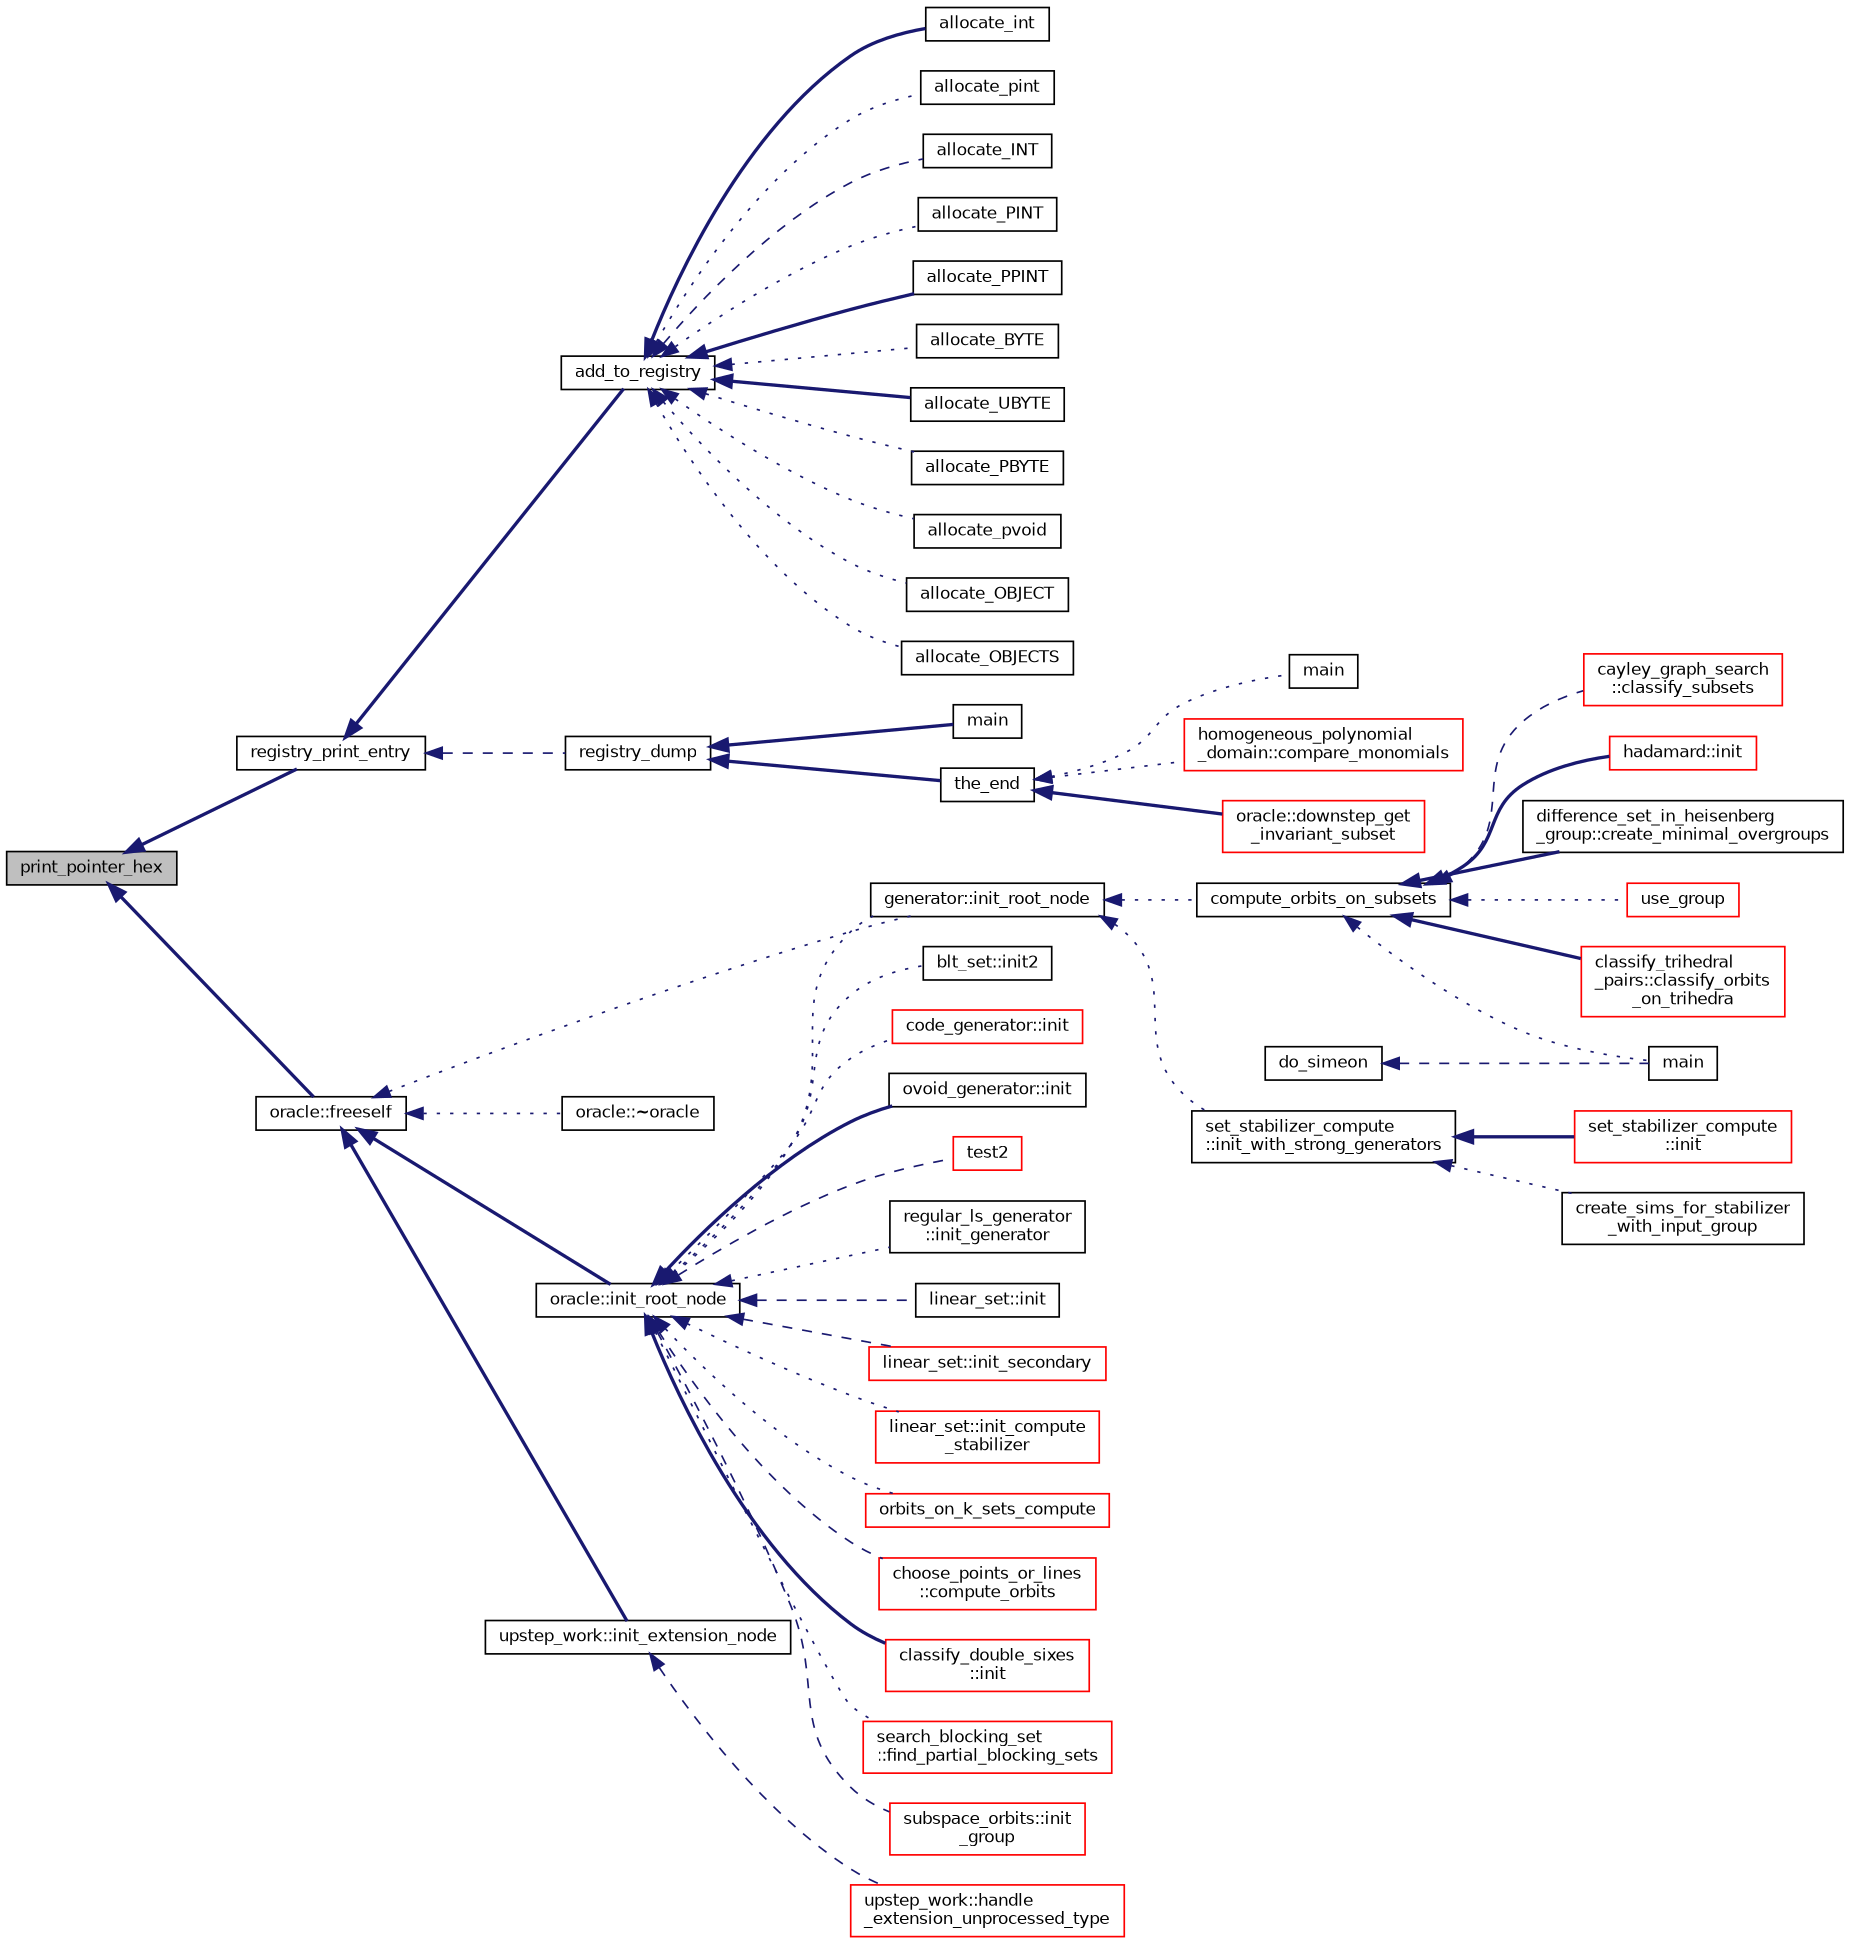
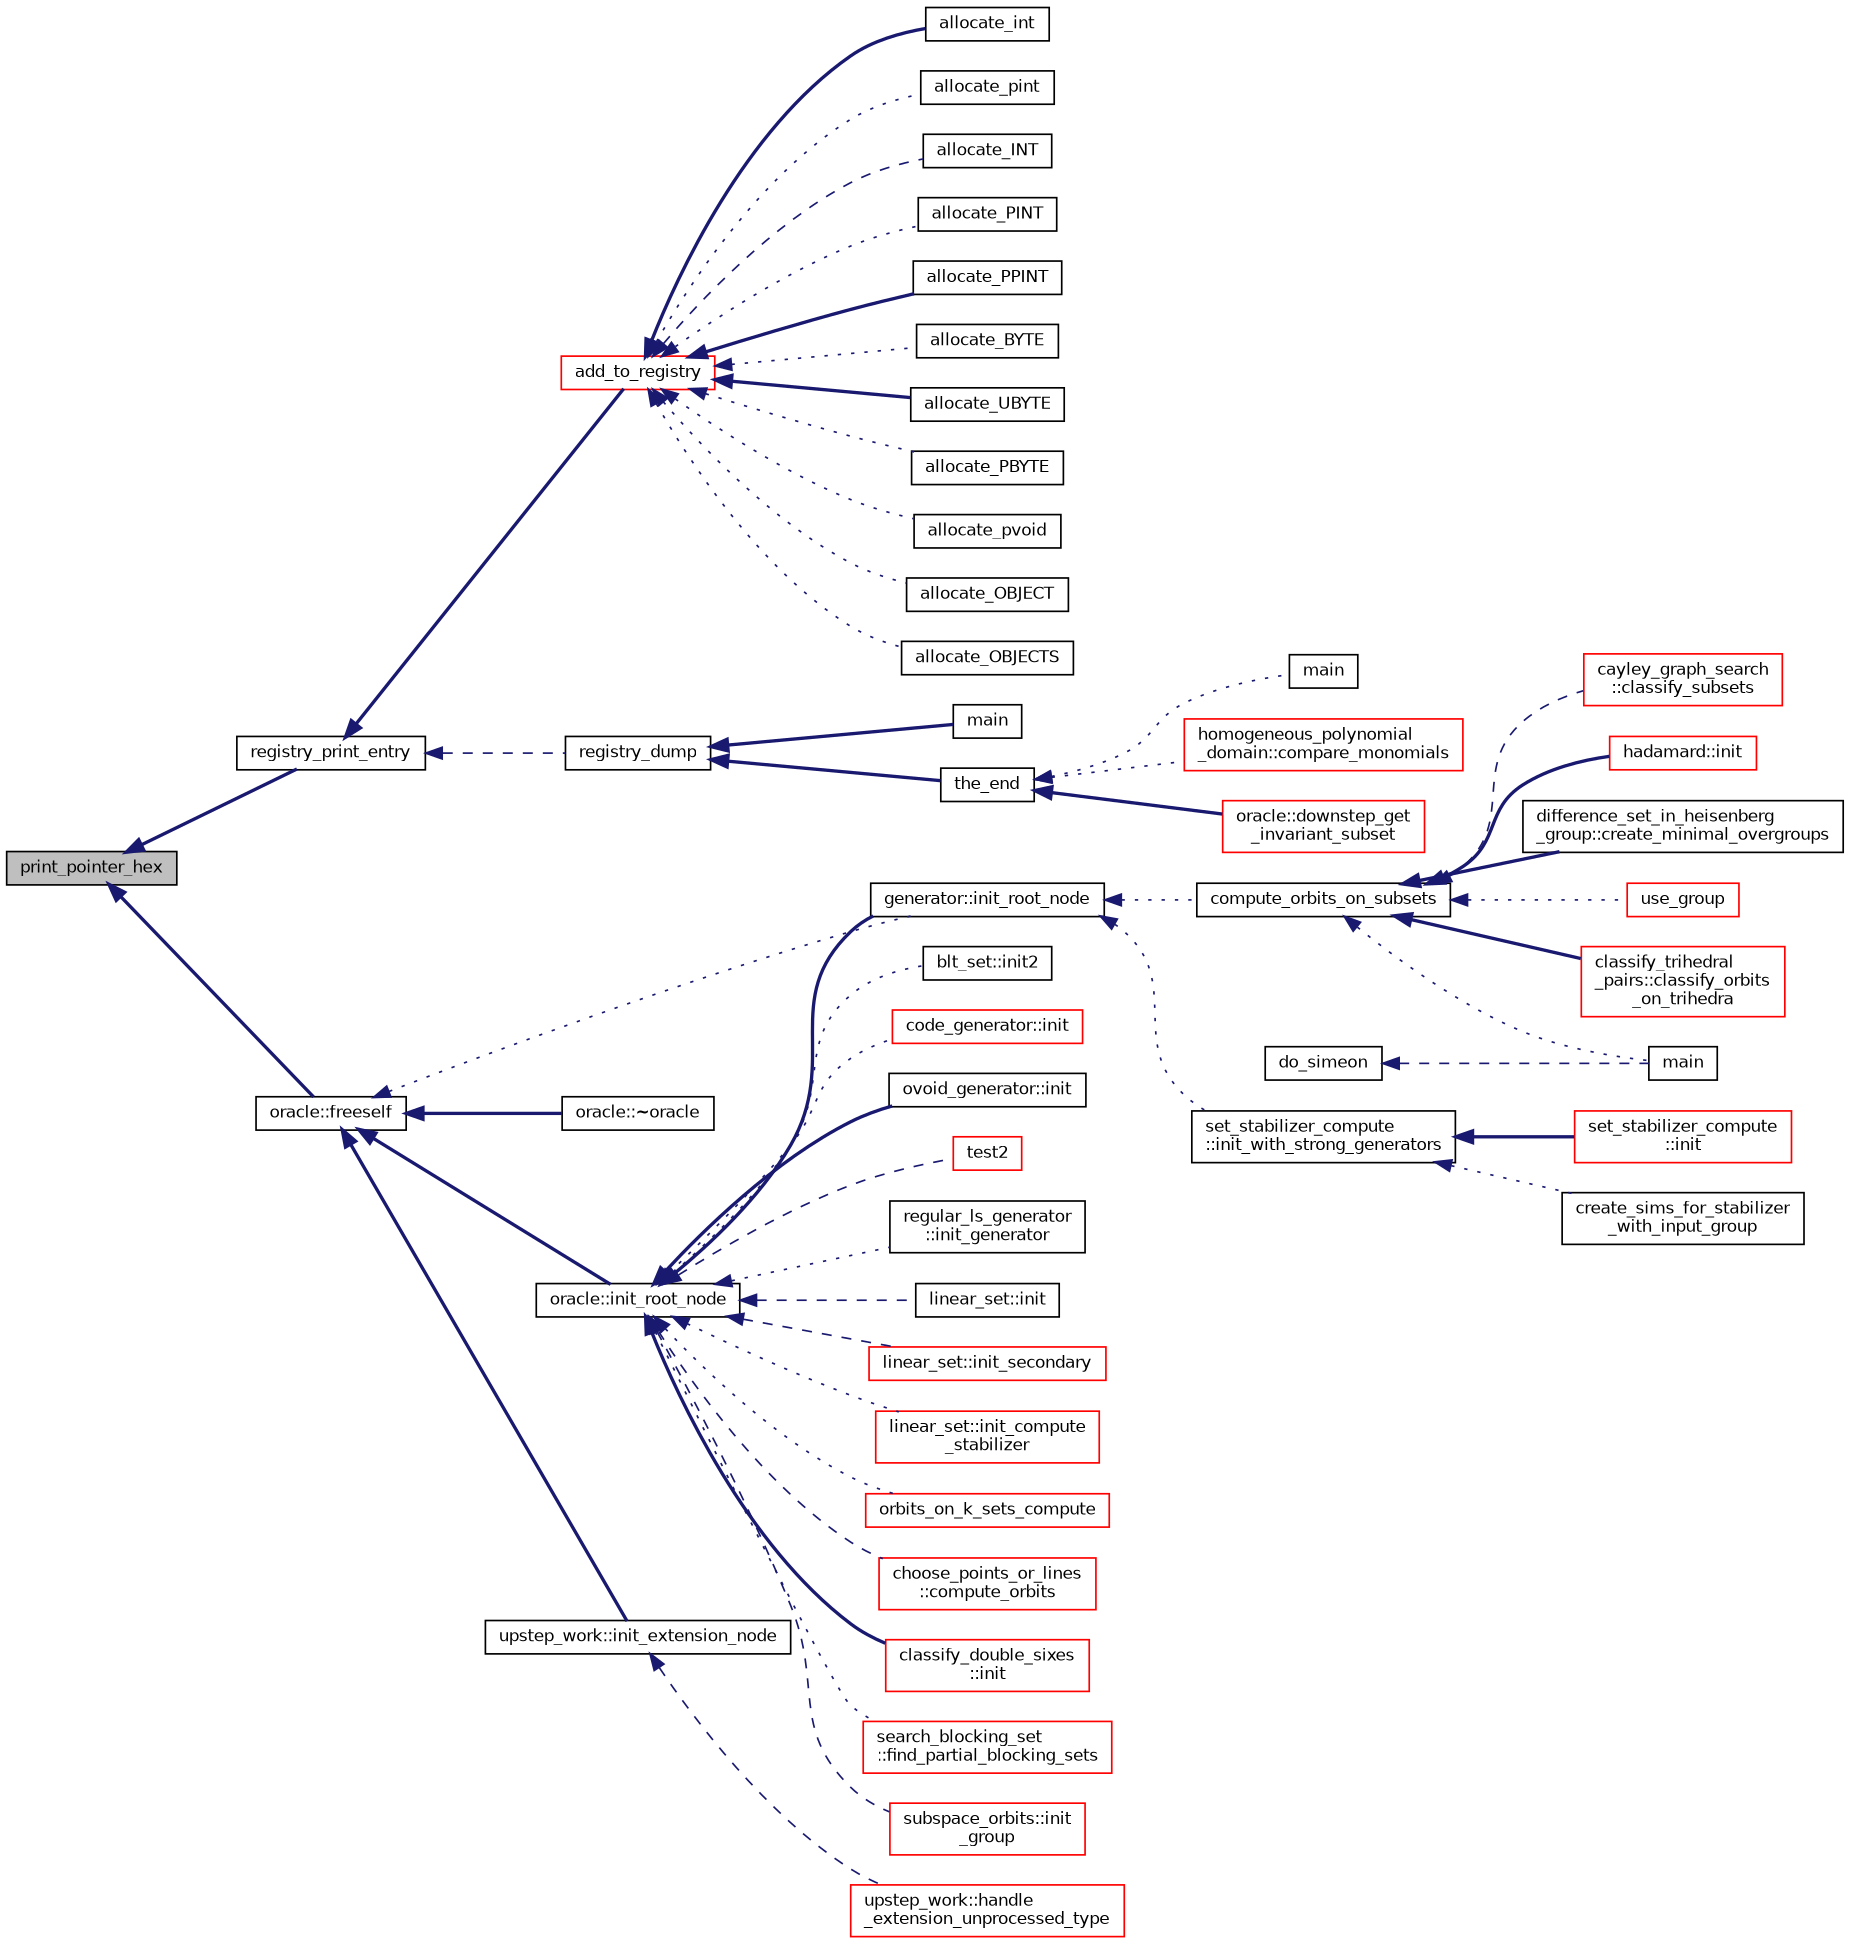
node "add_to_registry": color black -> red
edge "generator::init_root_node" -> "oracle::init_root_node": style dotted -> bold
edge "oracle::~oracle" -> "oracle::freeself": style dotted -> bold
